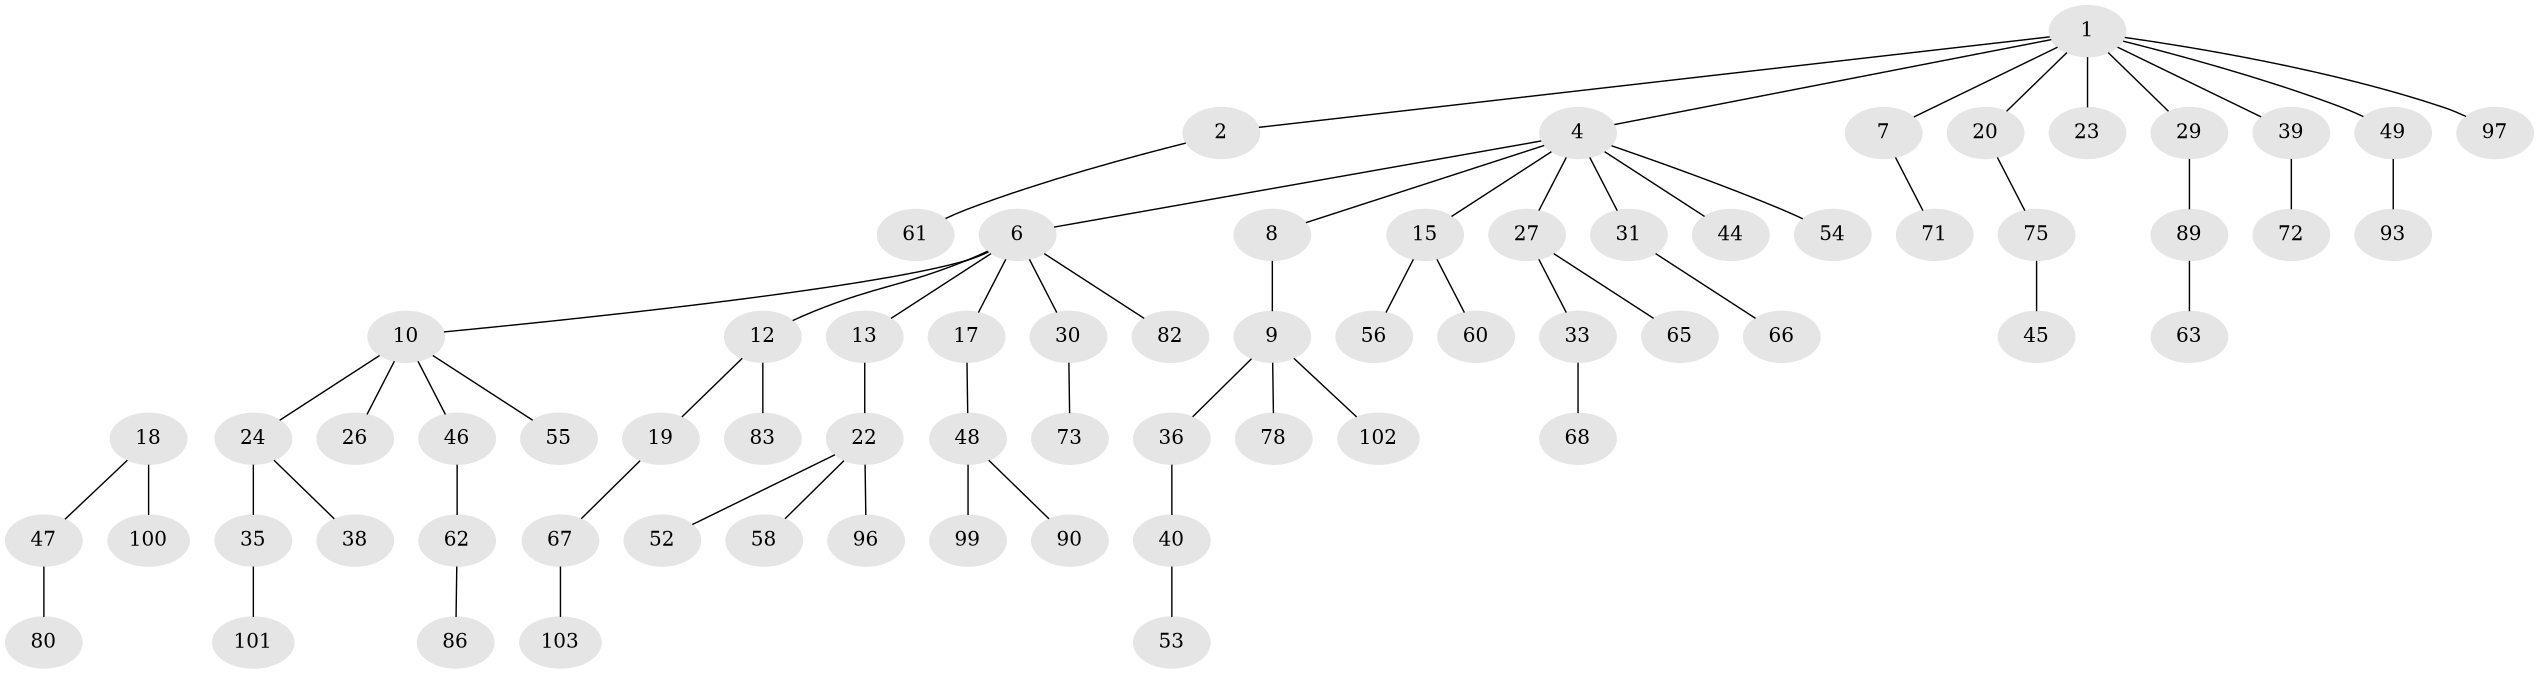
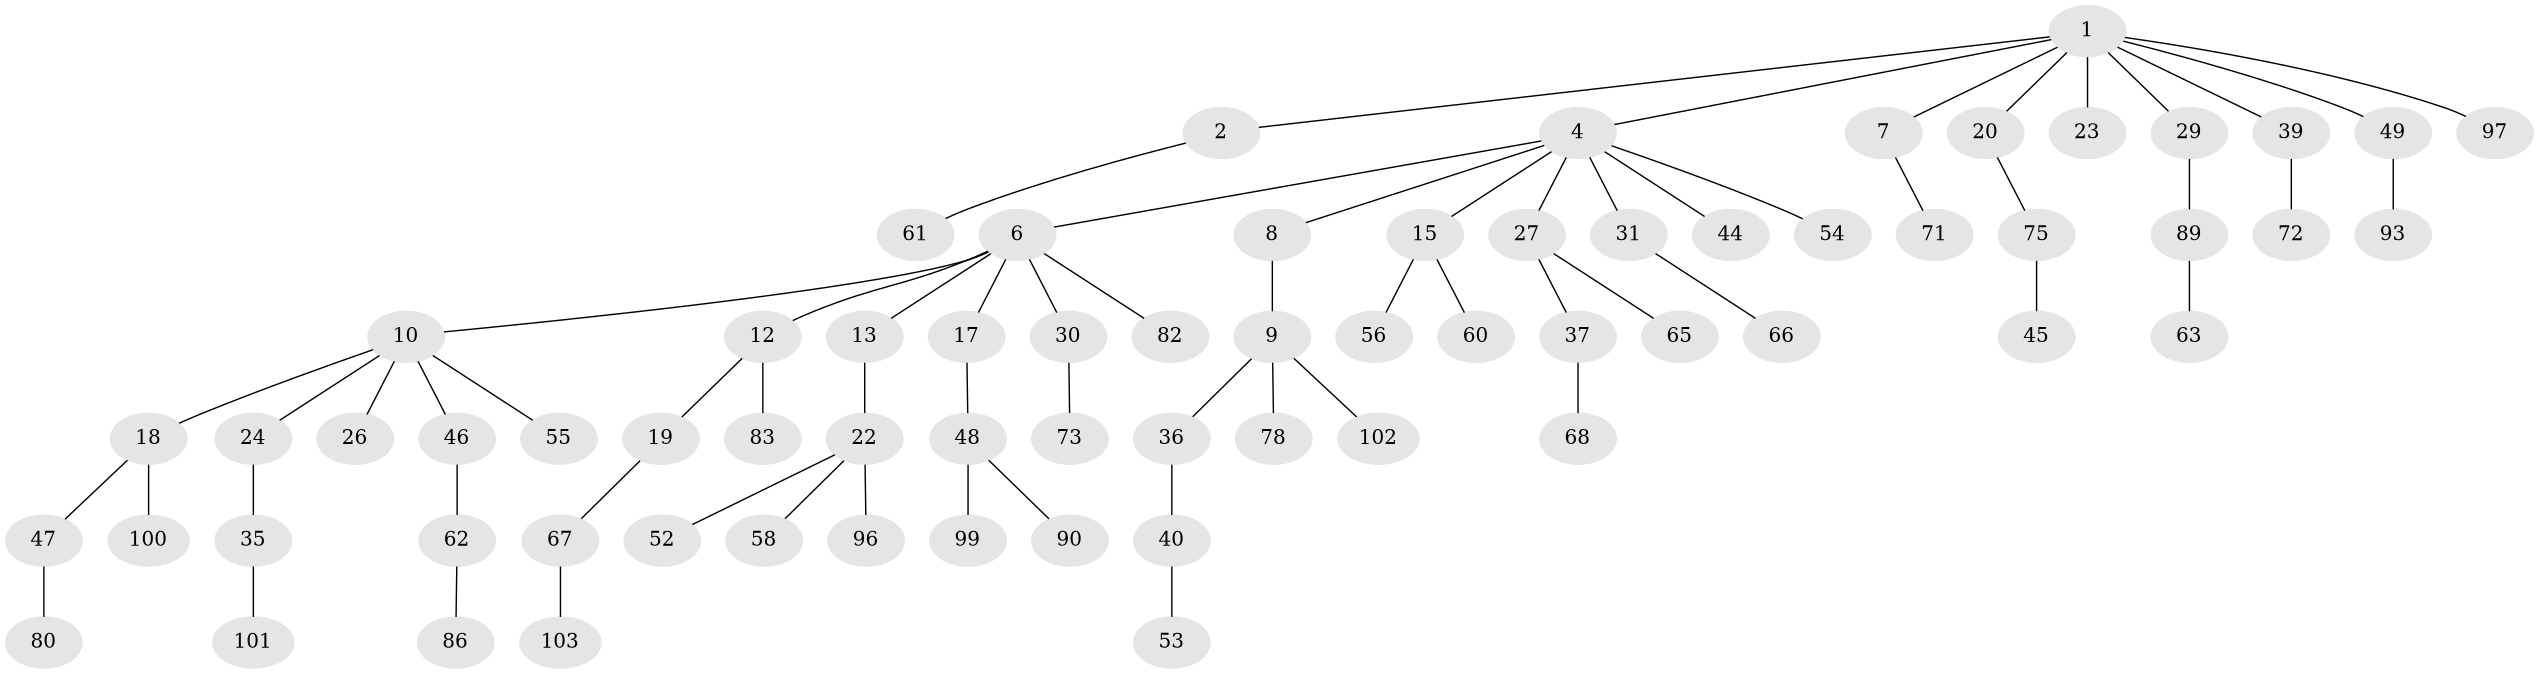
node "33": label "33" -> "37"
edge "10" -- "18": added
node "38": removed
